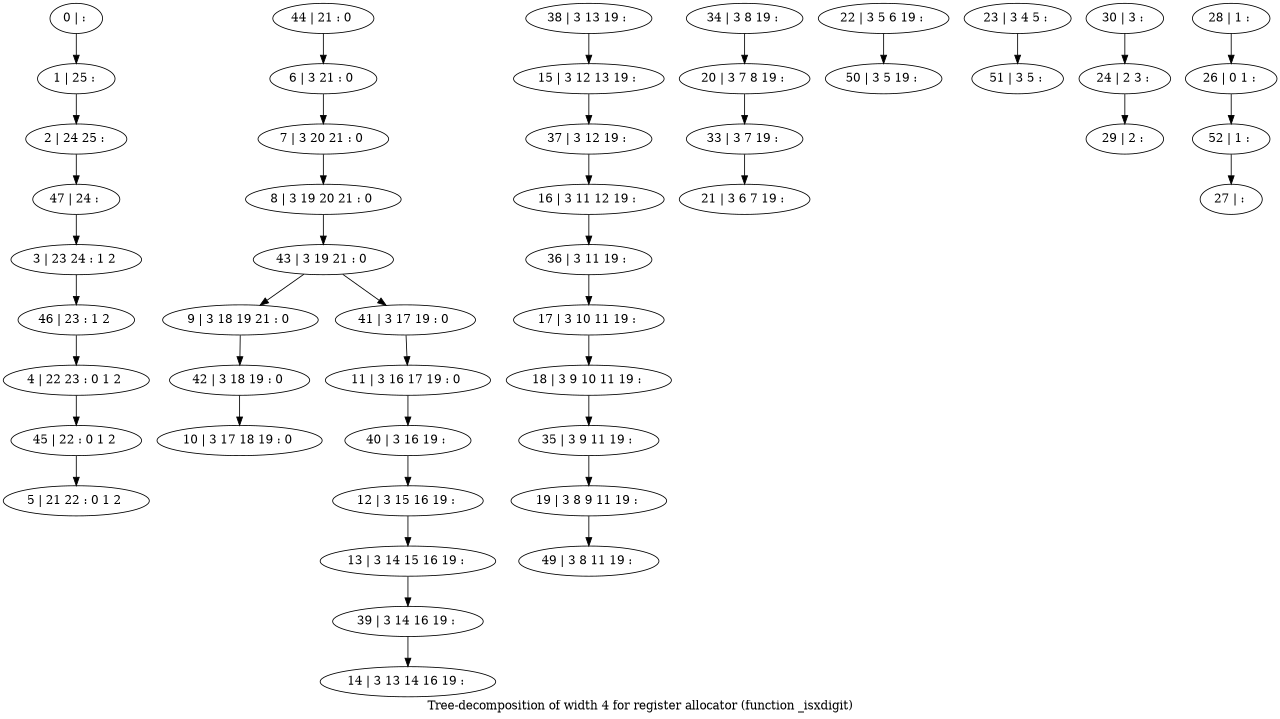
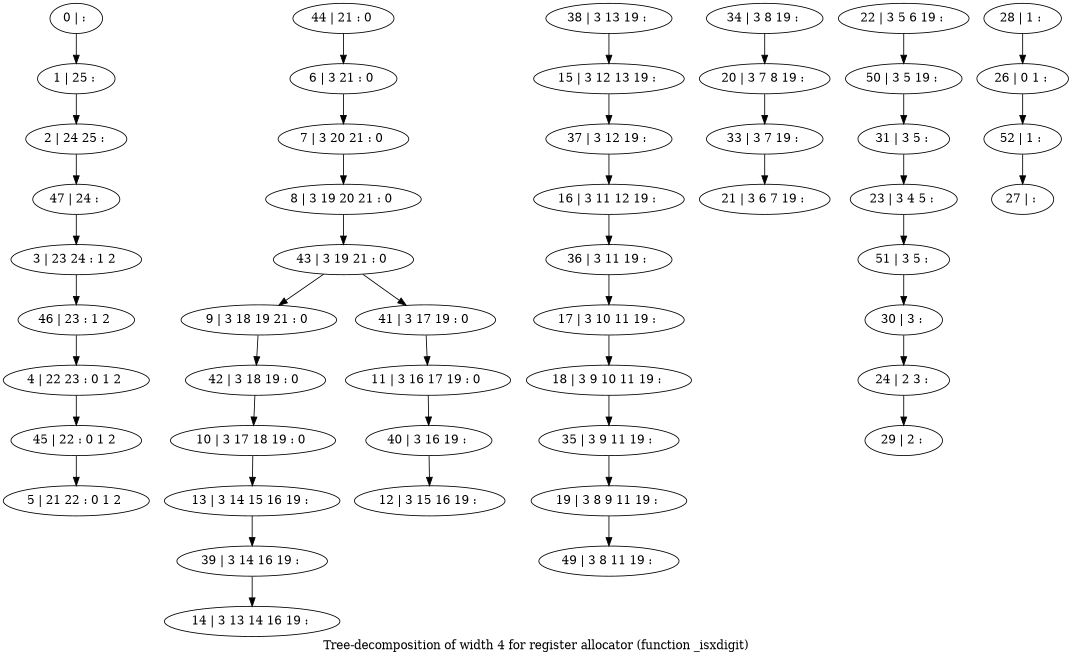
node "31 | 3 5 :": added
edge "51 | 3 5 :" -> "30 | 3 :": added
edge "12 | 3 15 16 19 :" -> "13 | 3 14 15 16 19 :": now "10 | 3 17 18 19 : 0" -> "13 | 3 14 15 16 19 :"
